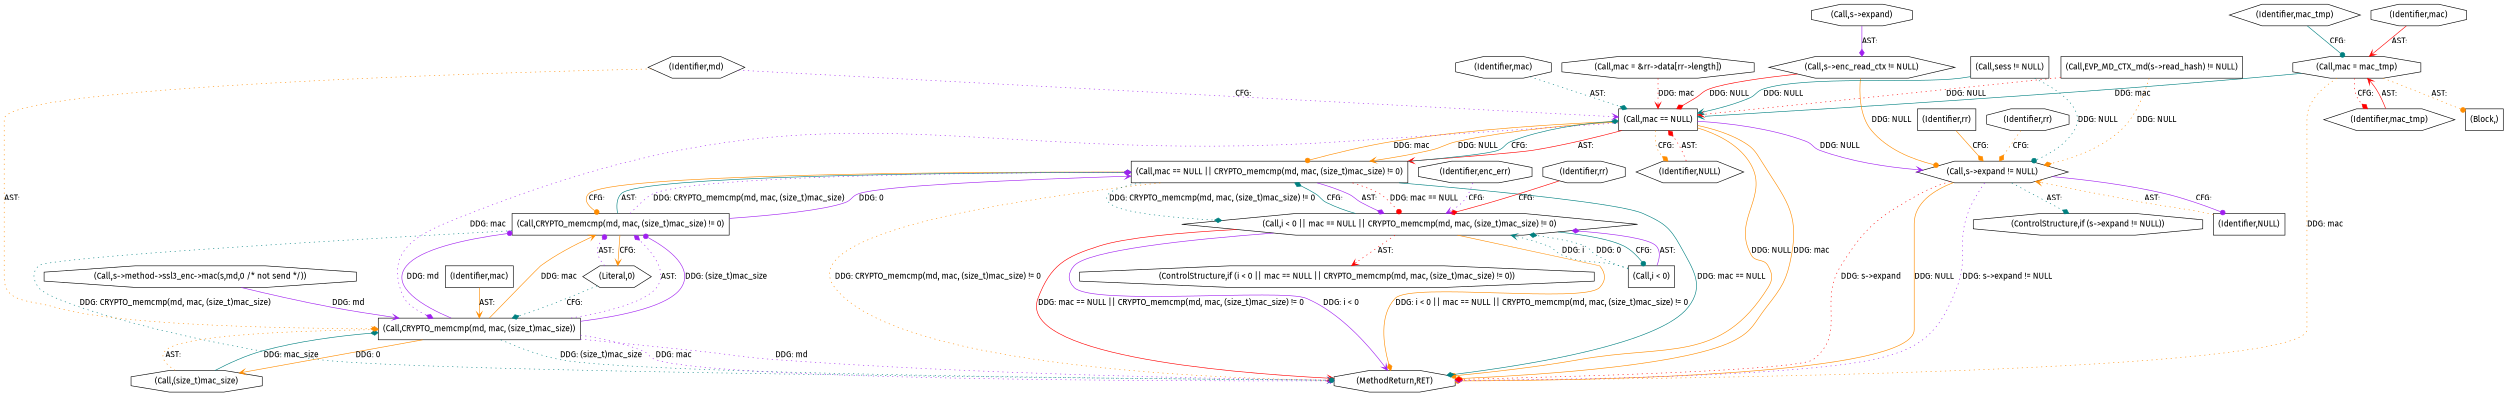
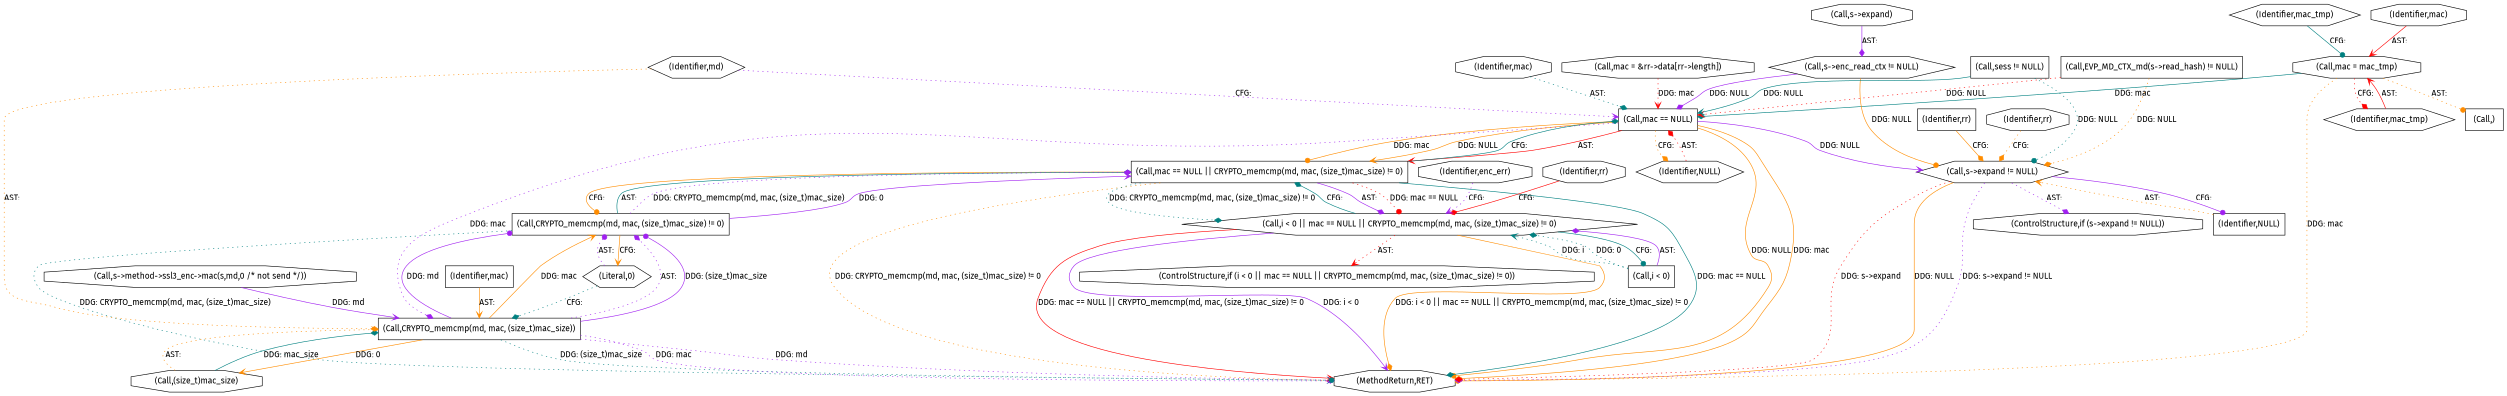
edge "(Call,s->enc_read_ctx != NULL)" -> "(Call,mac == NULL)": color red -> purple
edge "(Call,mac = mac_tmp)" -> "(Call,mac == NULL)": arrowhead vee -> diamond
node "(Block,)": label "(Block,)" -> "(Call,)"
edge "(Call,s->expand != NULL)" -> "(ControlStructure,if (s->expand != NULL))": color teal -> purple
